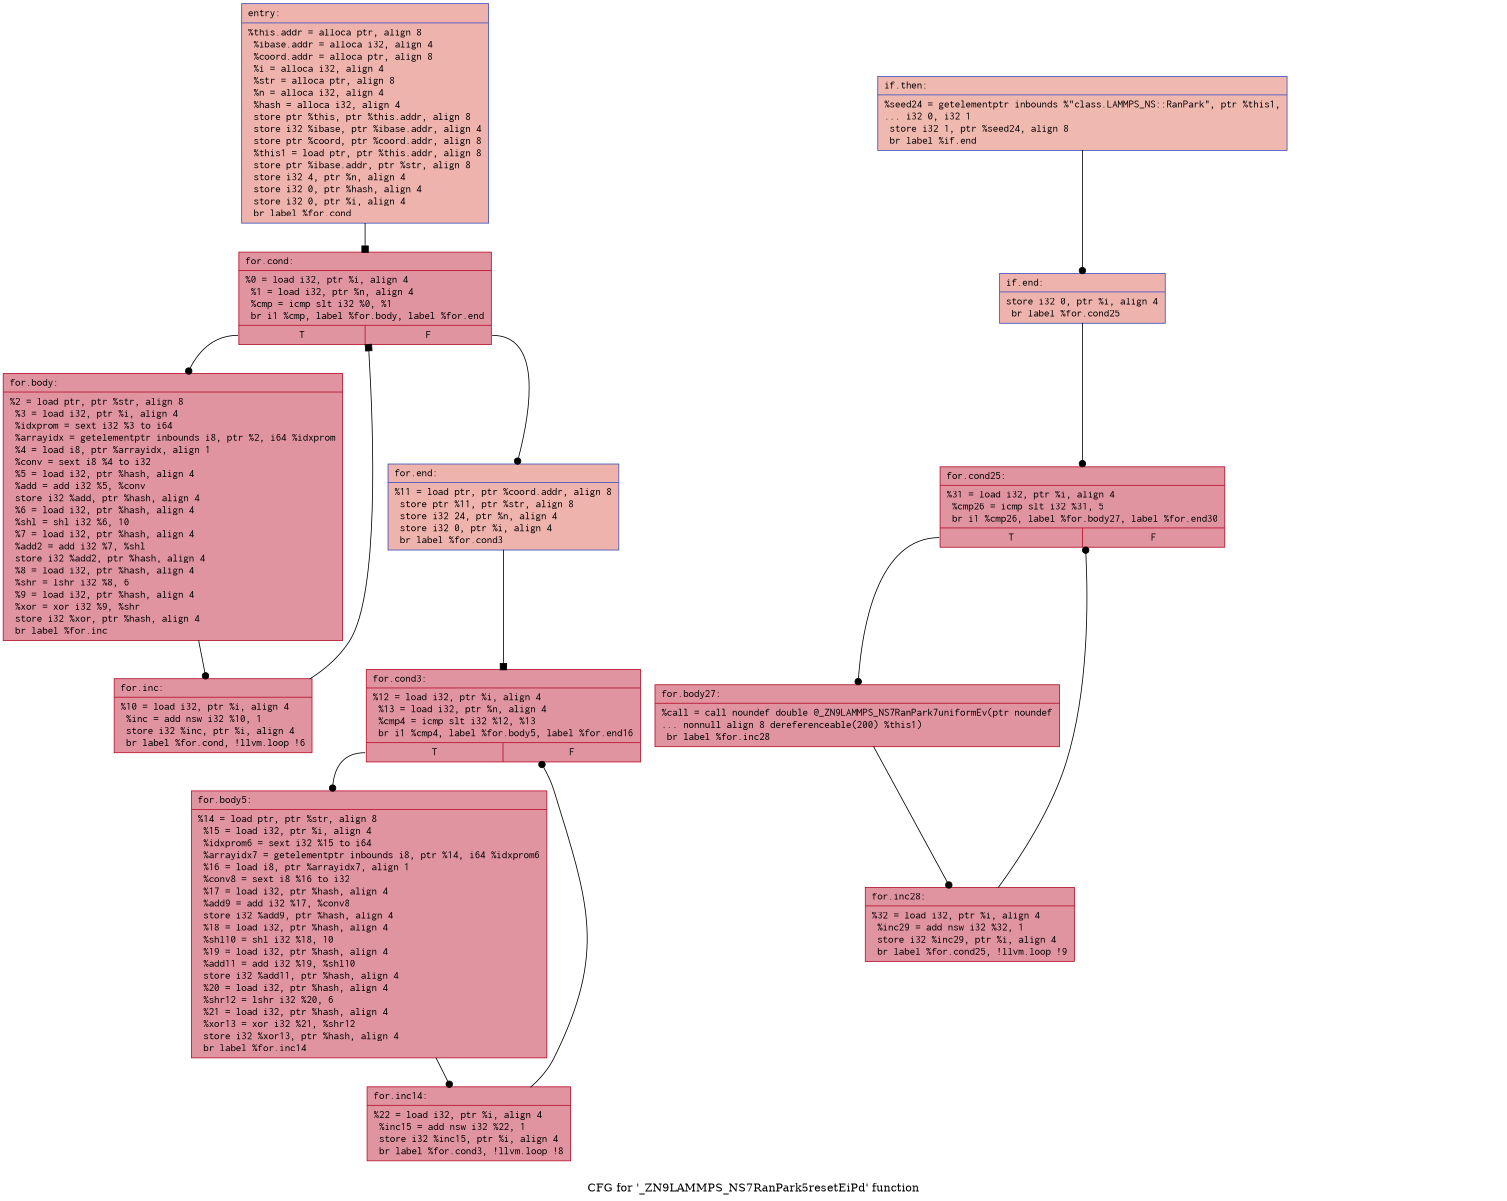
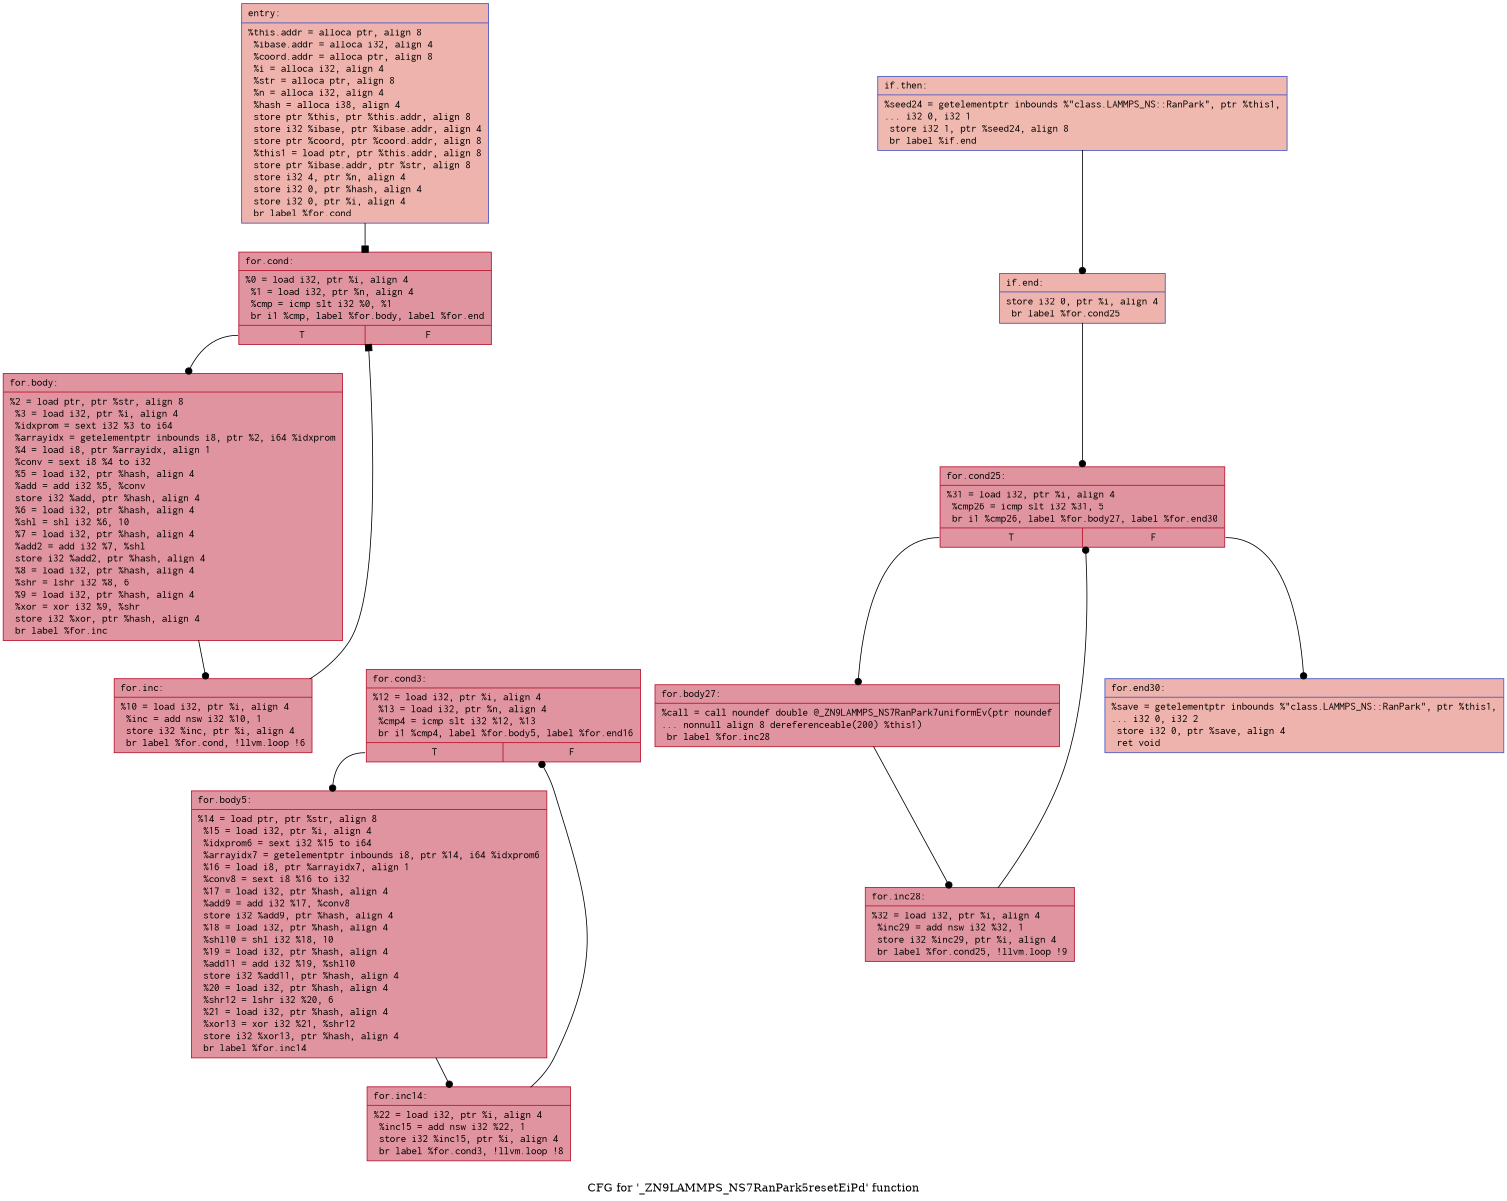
node "entry:": text "%hash = alloca i32, align 4" -> "%hash = alloca i38, align 4"
node "for.end:": removed
node "for.end30:": added
